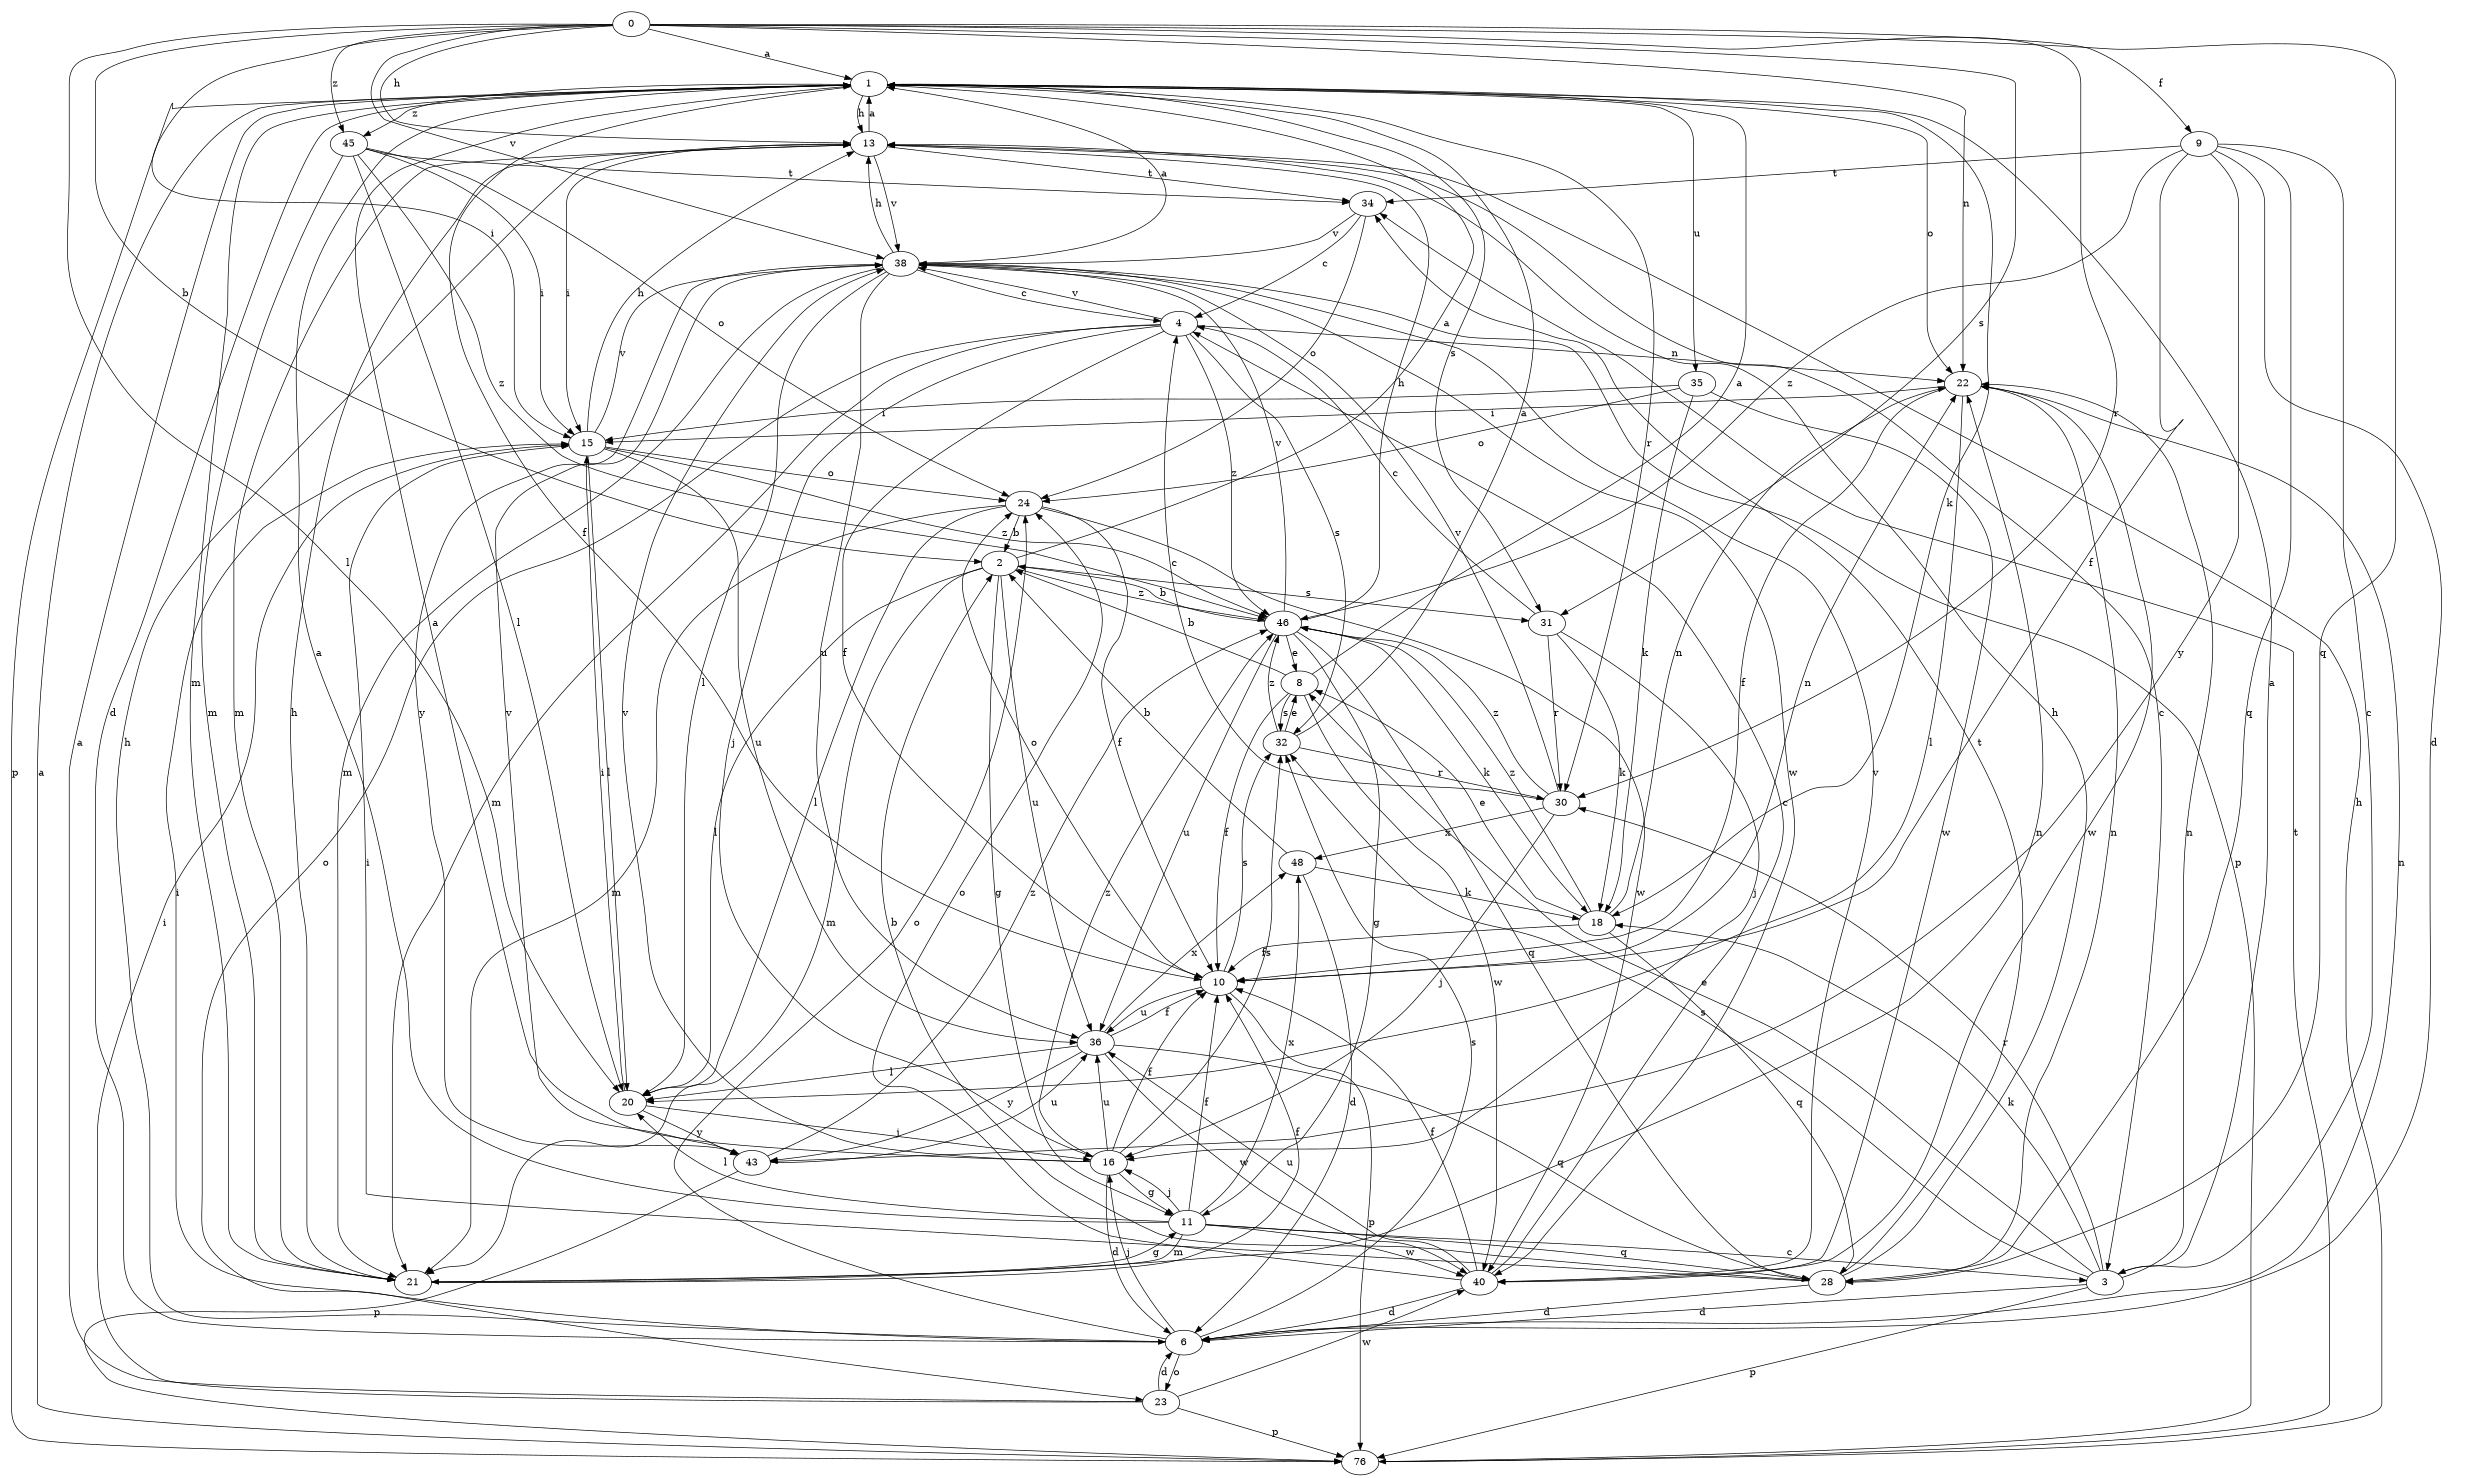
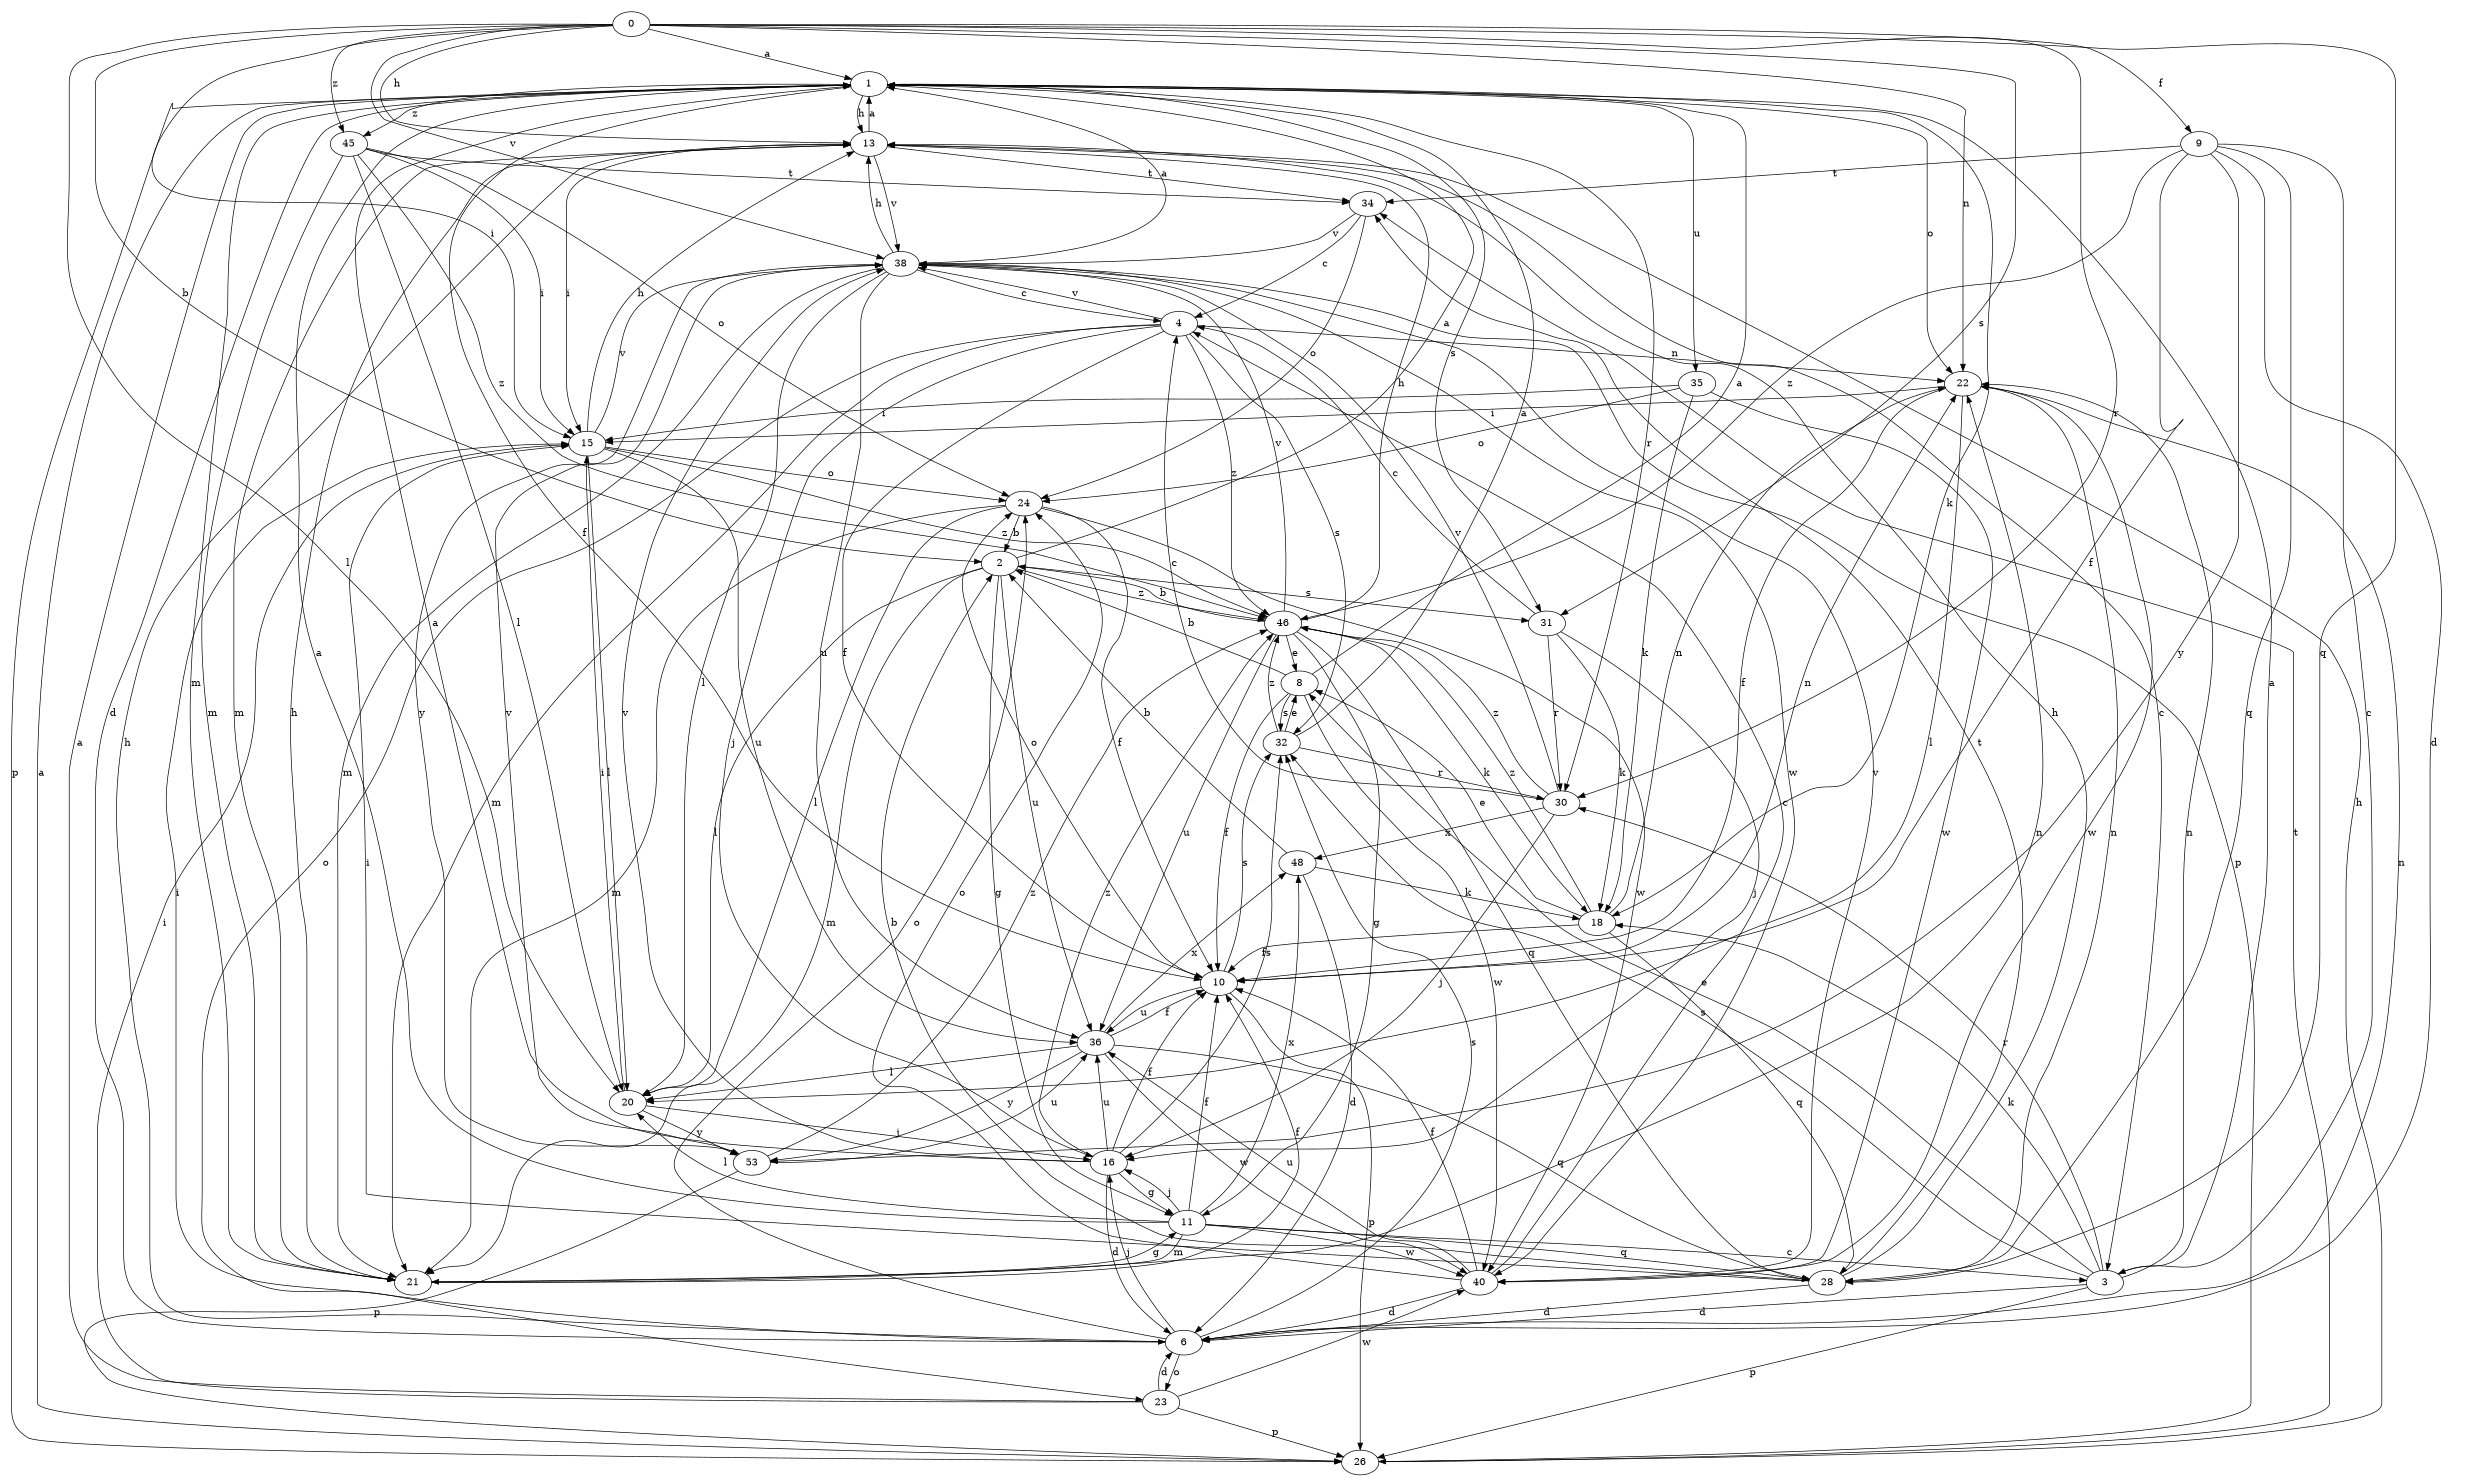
node "43": label "43" -> "53"
node "76": label "76" -> "26"
